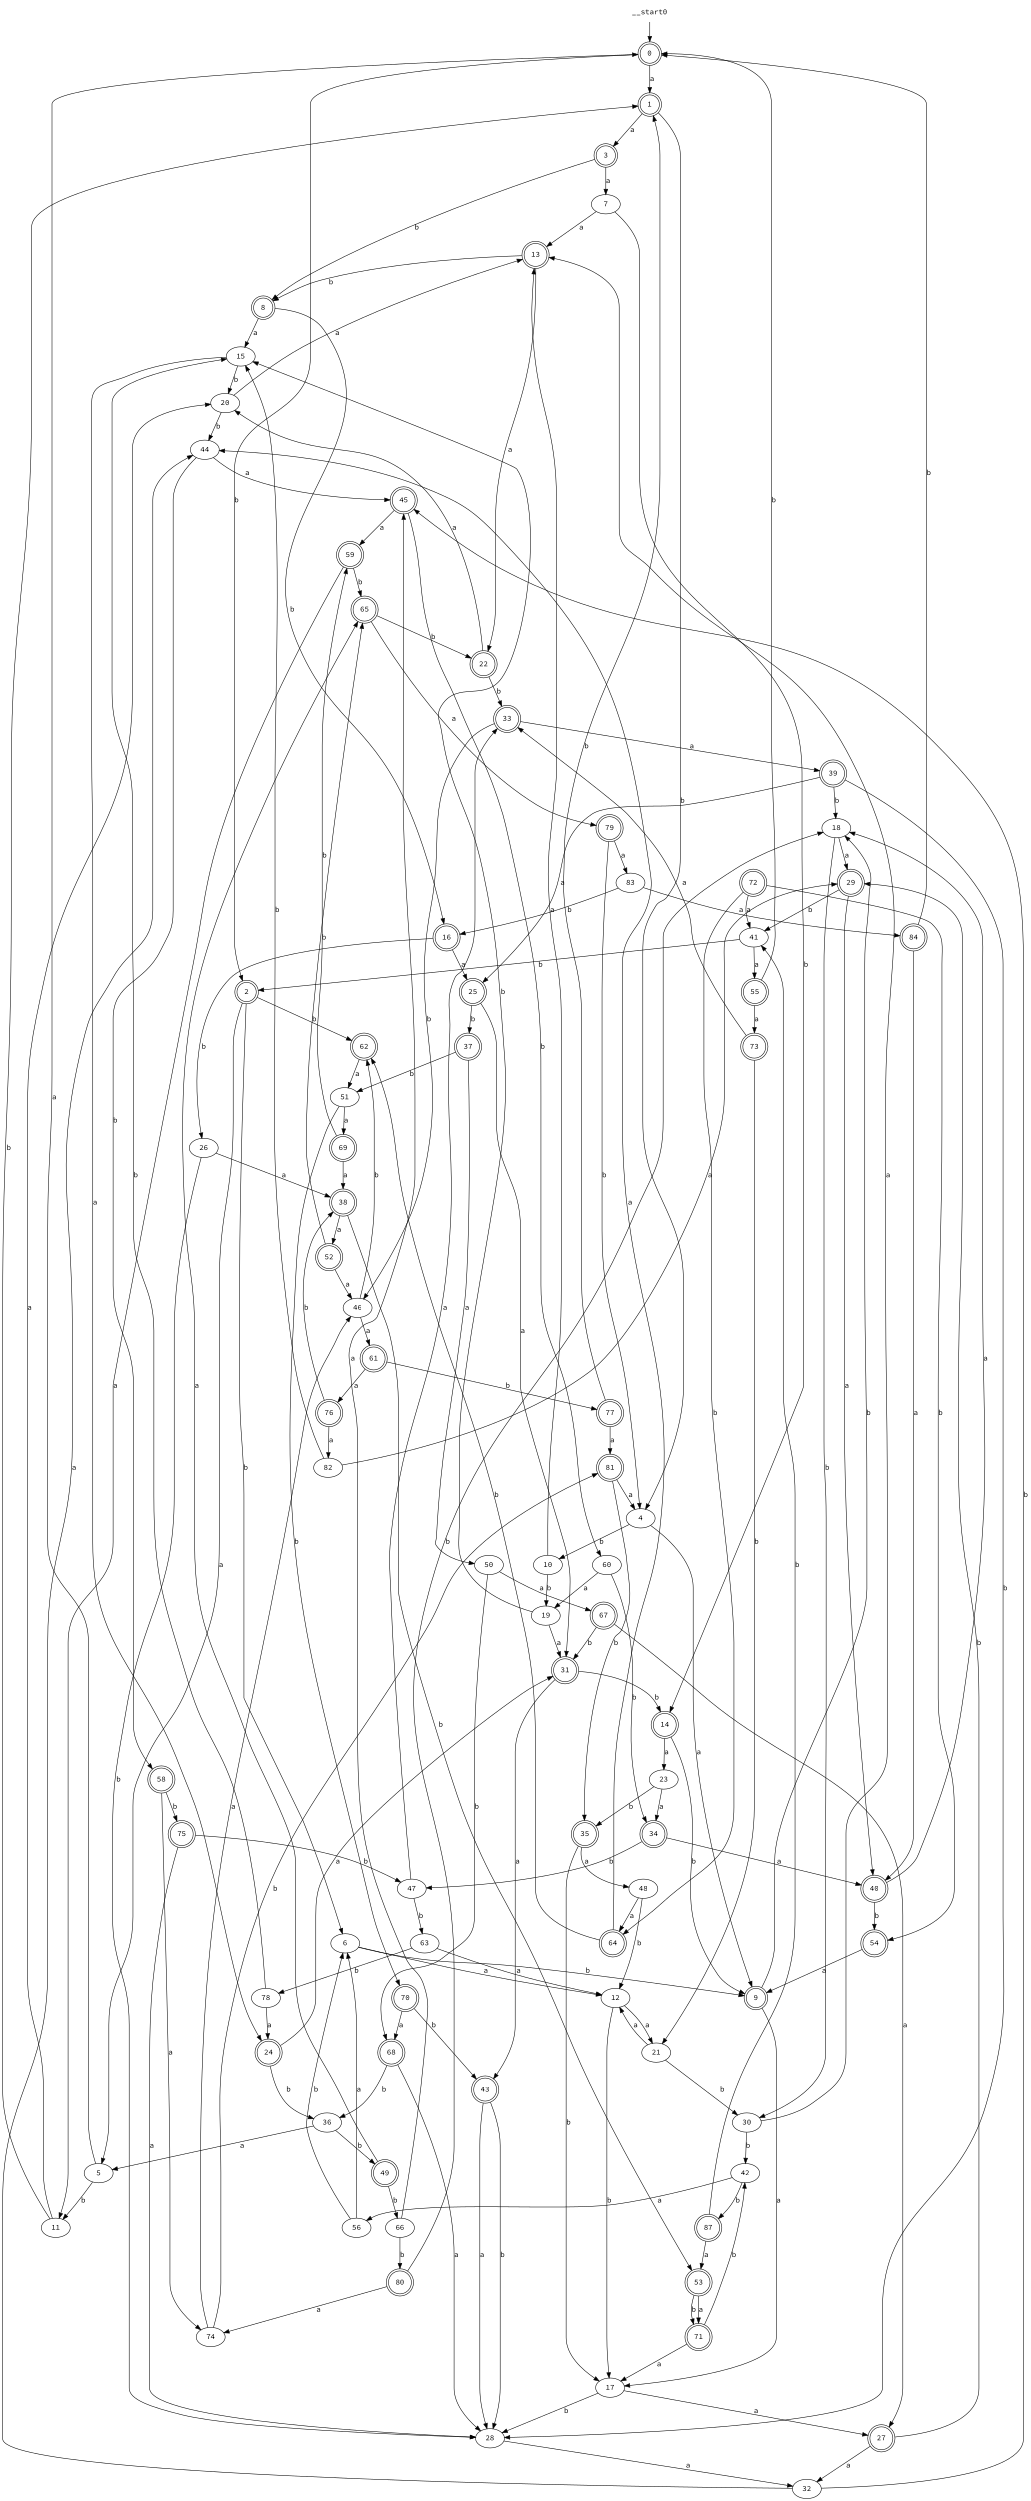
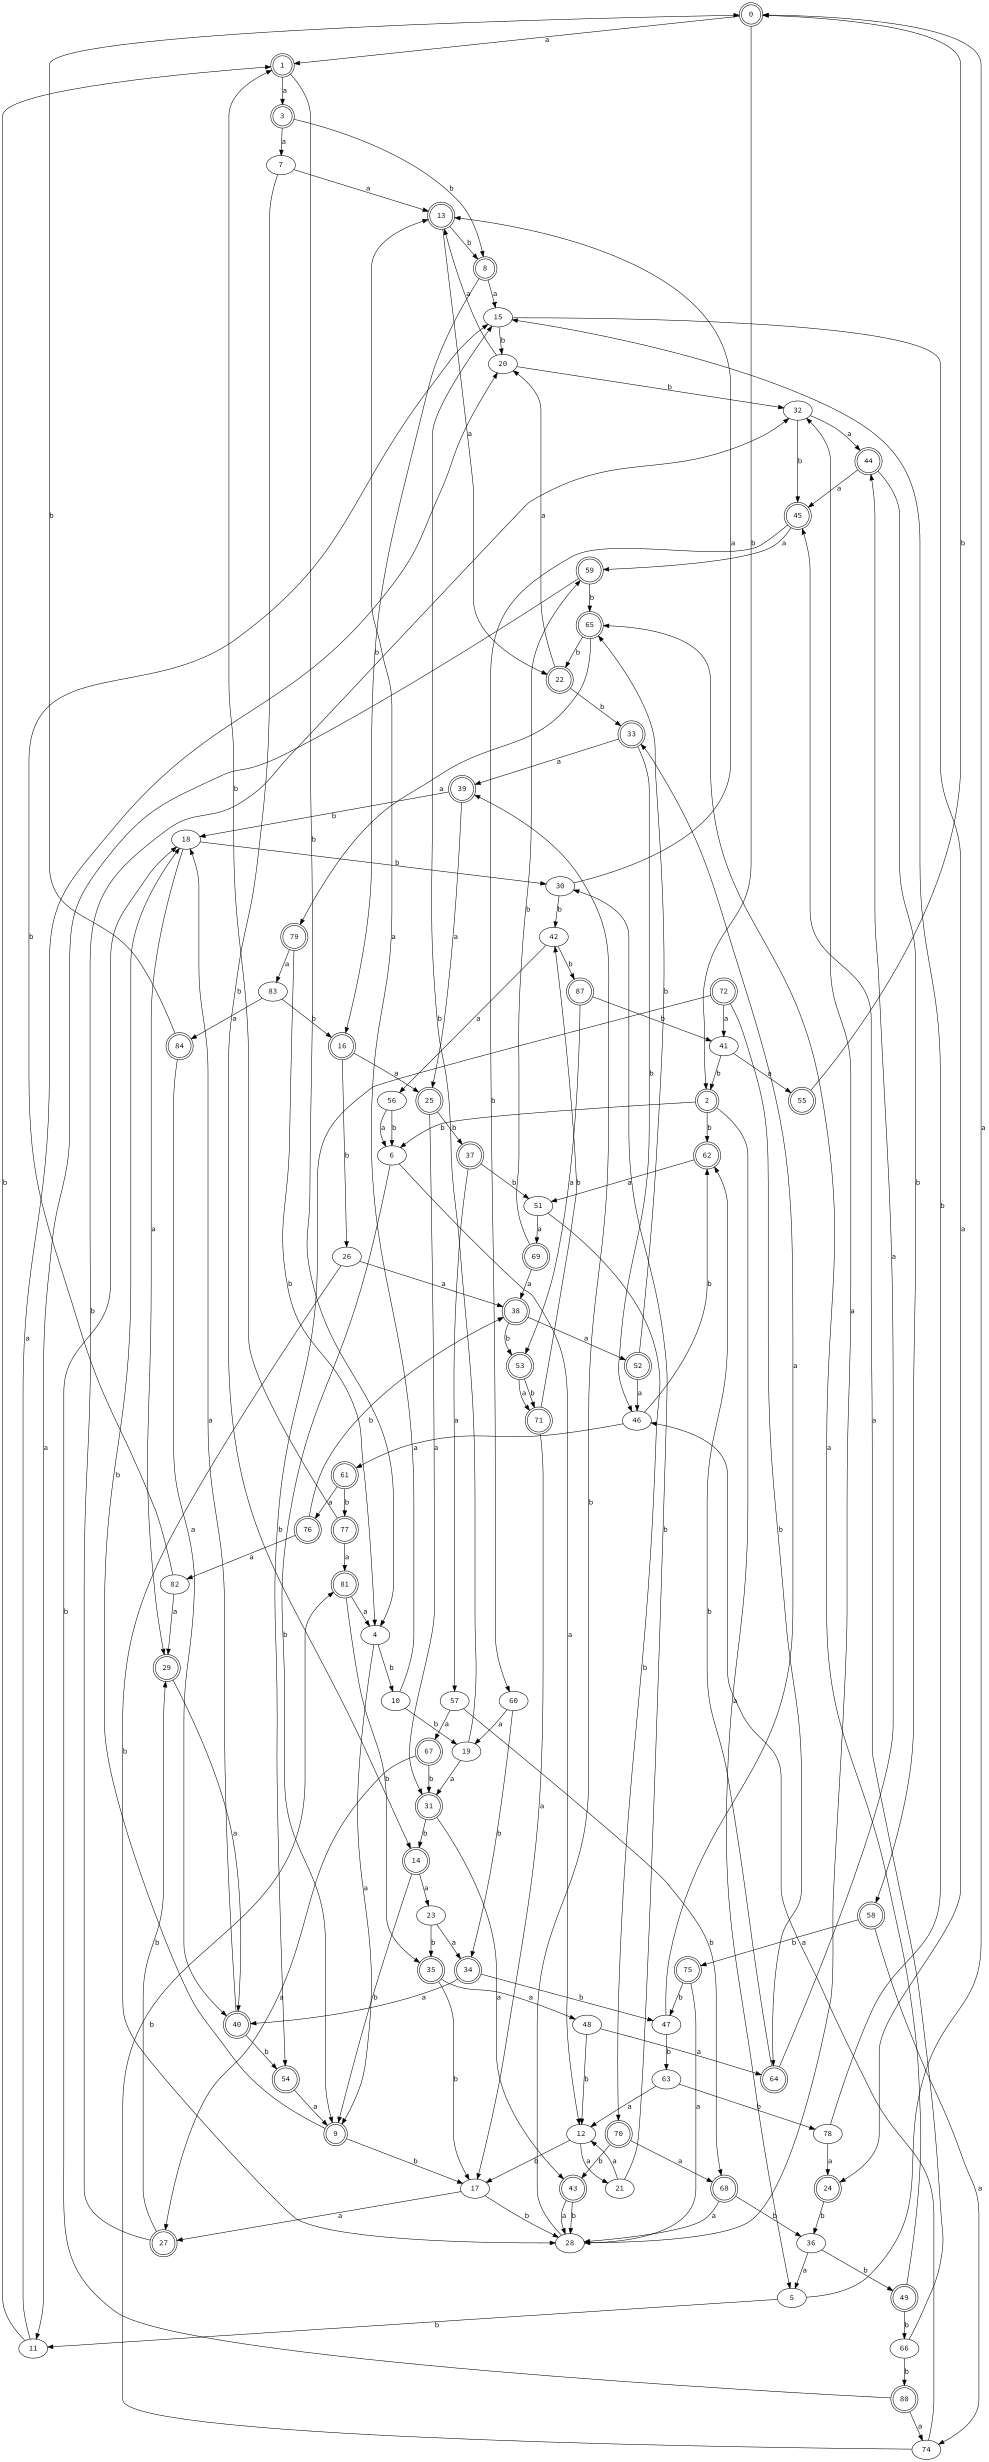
node "__start0": removed
edge "20" -> "44": now "20" -> "32"
node "44": shape ellipse -> doublecircle
edge "29" -> "41": removed, label "b"
node "73": removed
node "50": label "50" -> "57"
edge "39" -> "28": reversed
edge "24" -> "31": removed, label "a"
edge "9" -> "17": label "a" -> "b"
edge "27" -> "32": label "a" -> "b"
